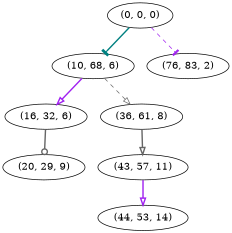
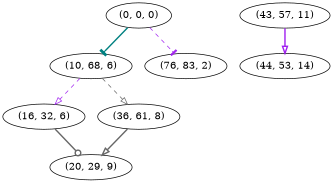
edge "(10, 68, 6)" -> "(16, 32, 6)": style bold -> dashed
edge "(36, 61, 8)" -> "(43, 57, 11)": now "(36, 61, 8)" -> "(20, 29, 9)"
